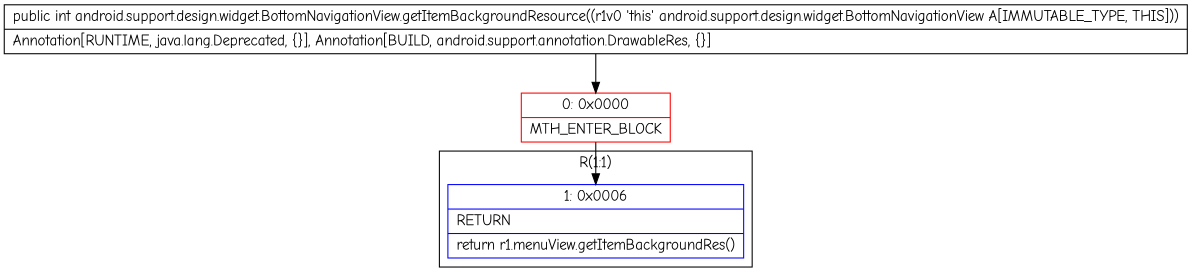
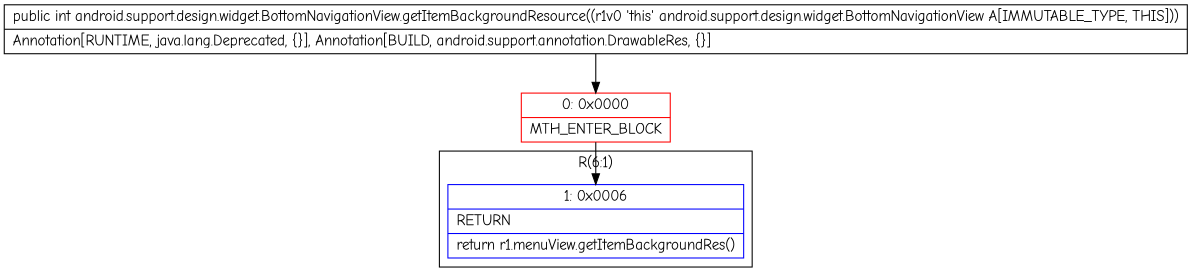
cluster "R(1:1)": label "R(1:1)" -> "R(6:1)"
